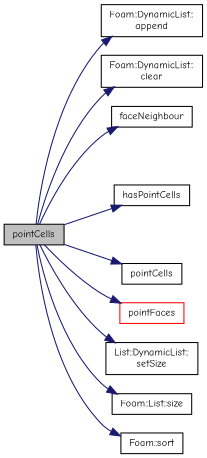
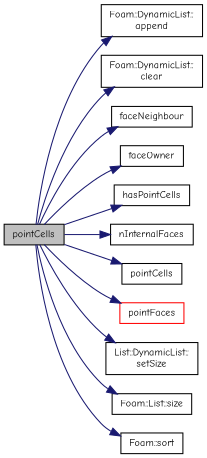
node "faceOwner": added
node "nInternalFaces": added
